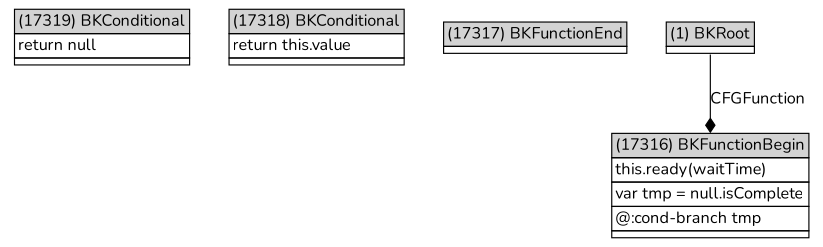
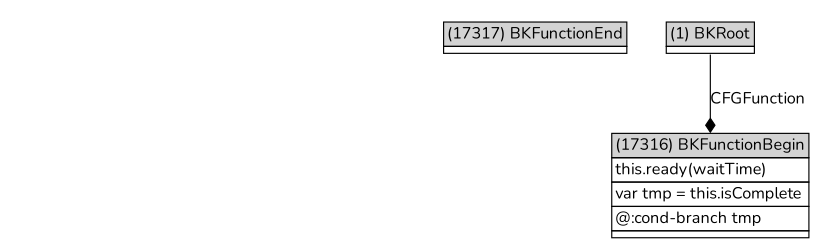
node "(17319) BKConditional": removed
node "(17318) BKConditional": removed
node "(17316) BKFunctionBegin": text "var tmp = null.isComplete" -> "var tmp = this.isComplete"
